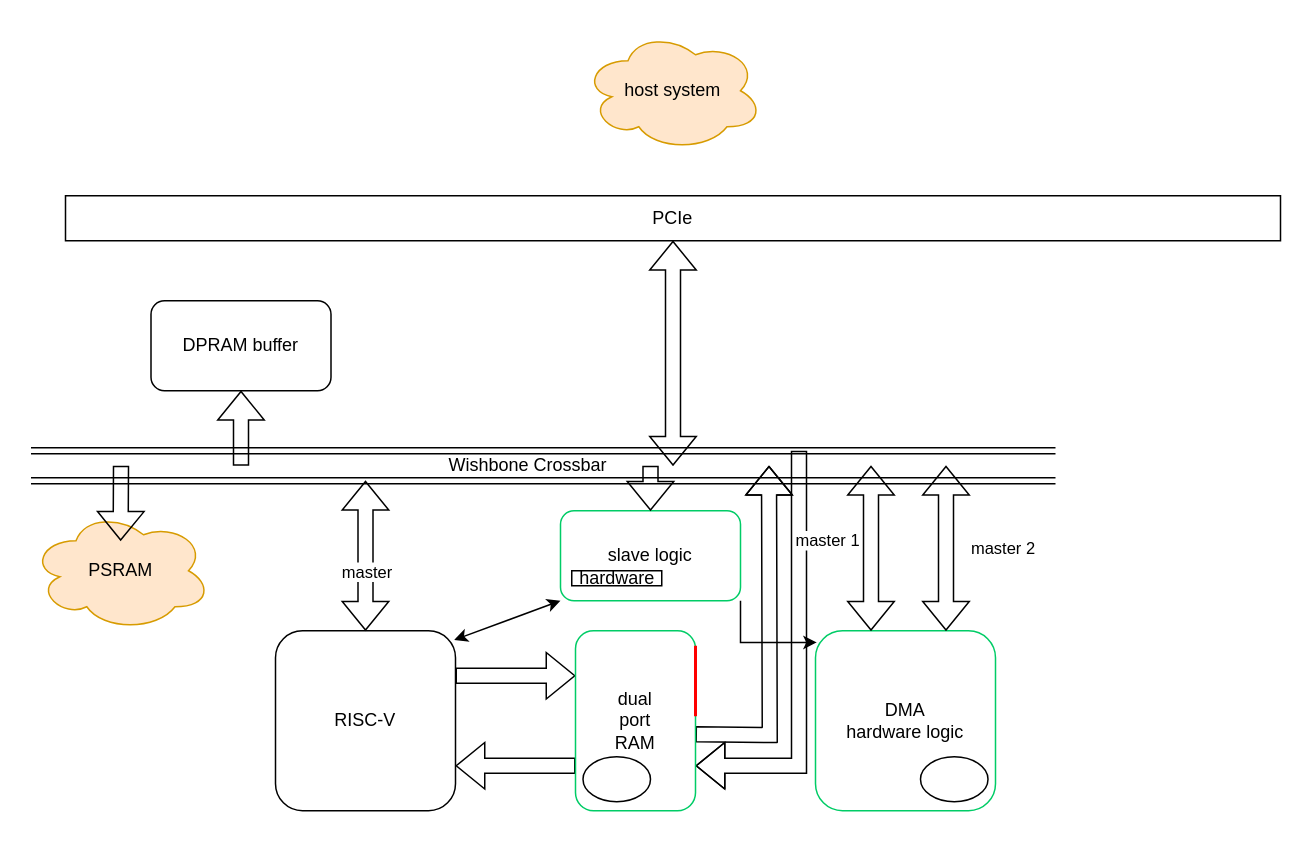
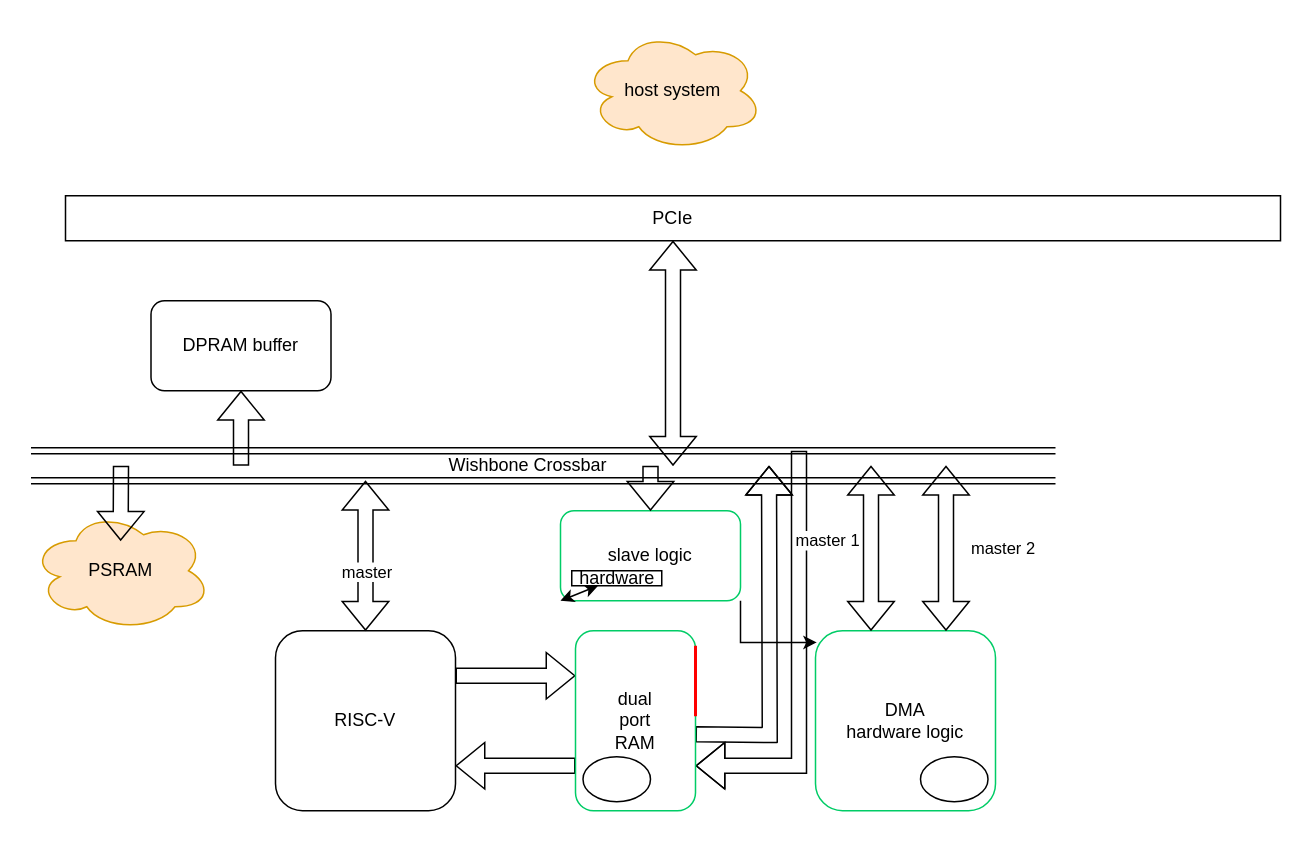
edge "slave logic" -- "RISC-V": now "slave logic" -- "hardware"
